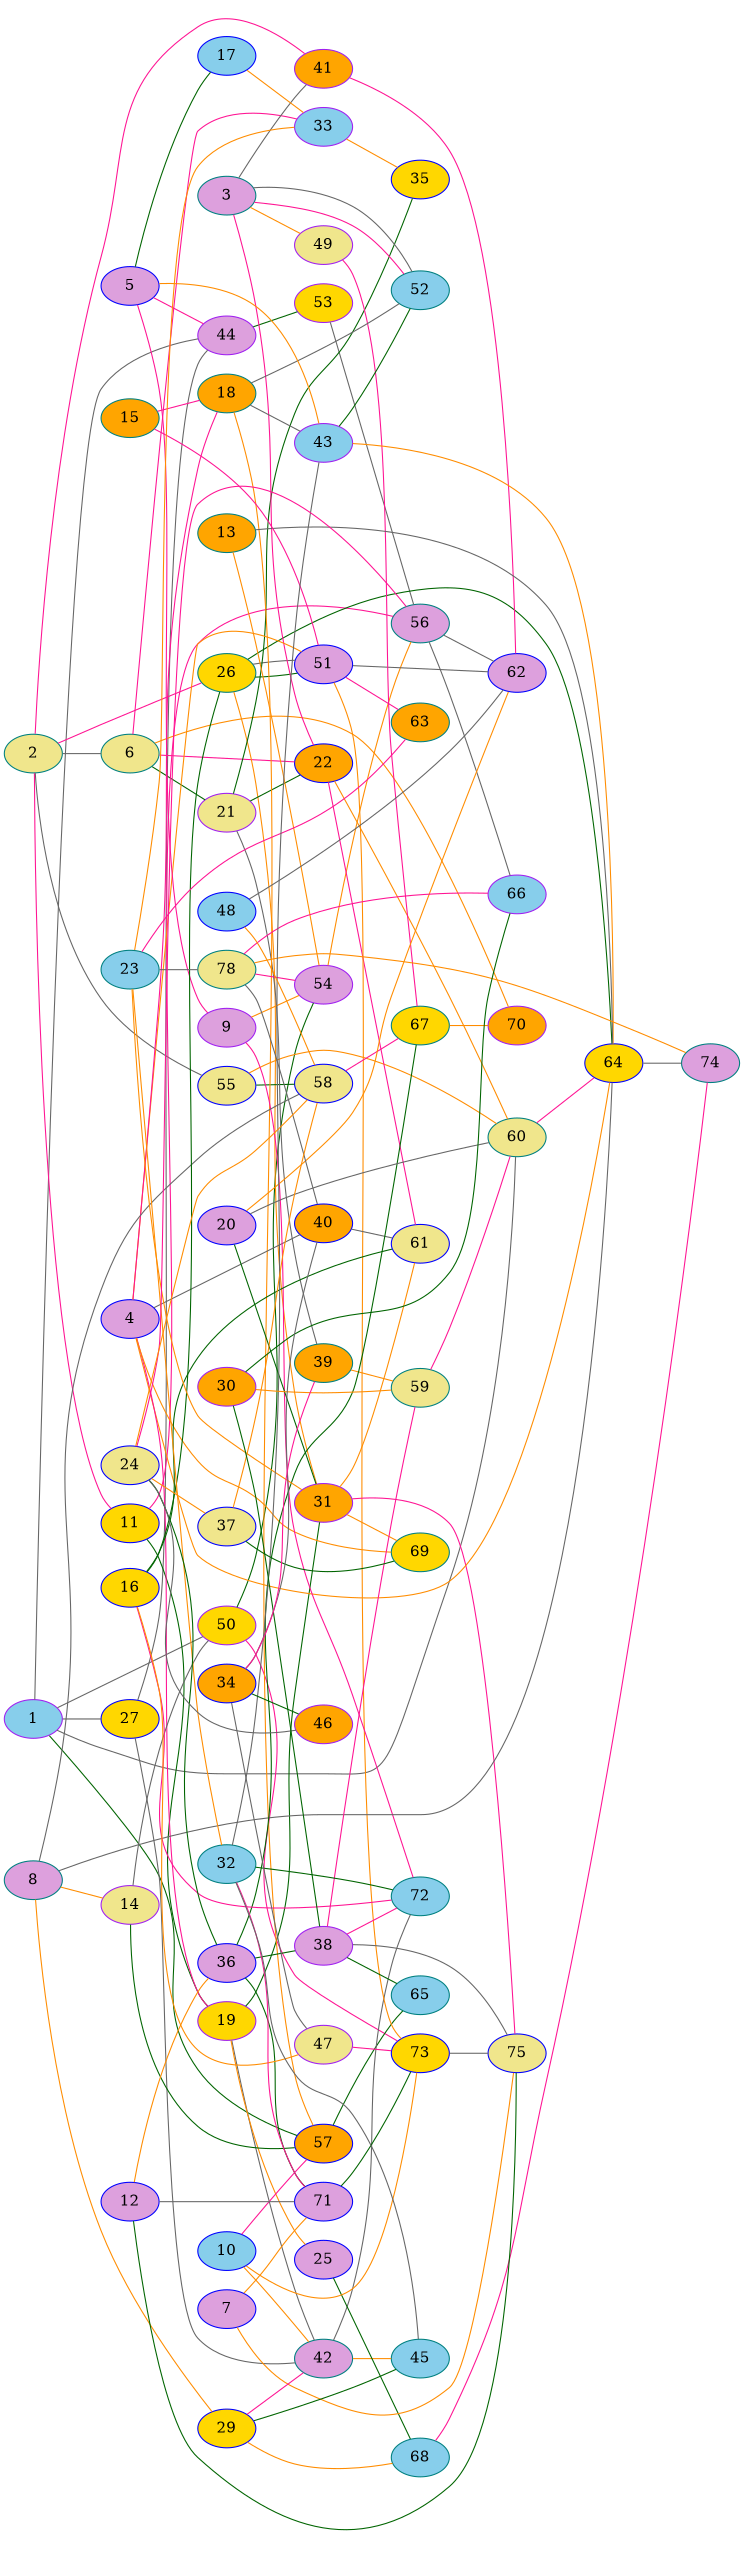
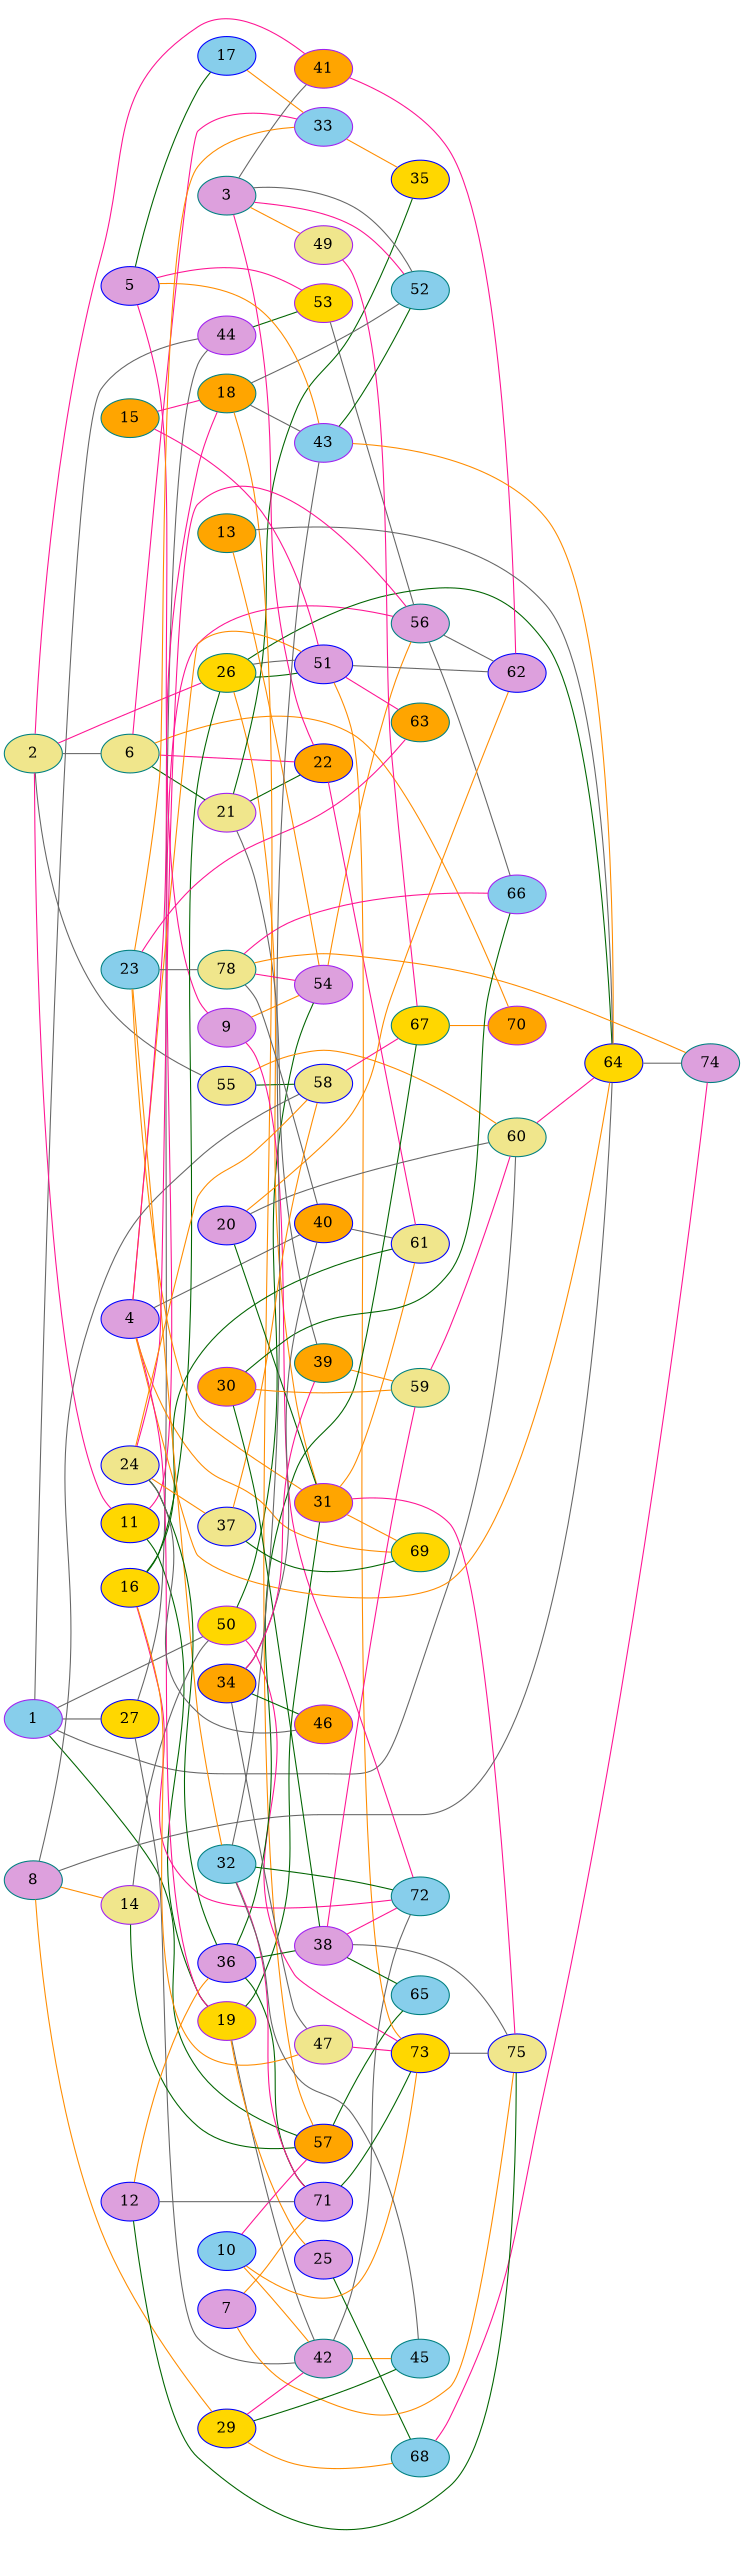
edge "5" -- "44": now "5" -- "53"
node "48": removed
edge "22" -- "60": removed
